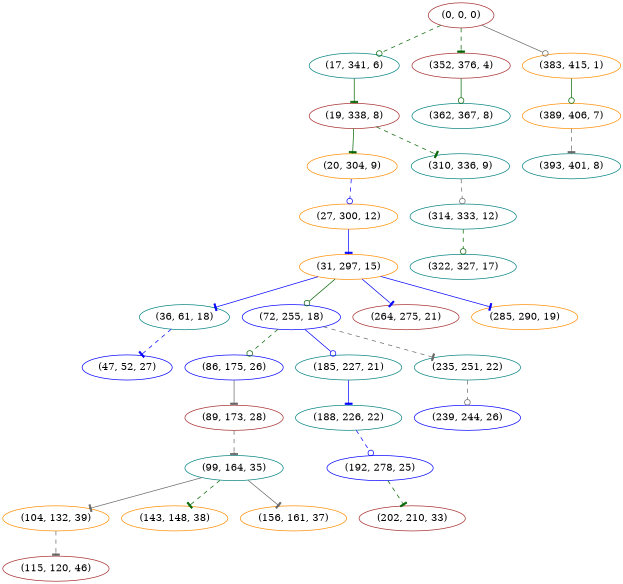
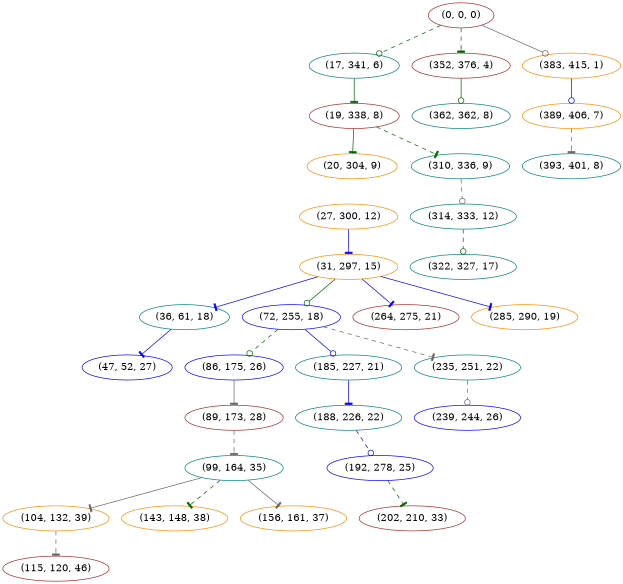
edge "(383, 415, 1)" -> "(389, 406, 7)": color darkgreen -> blue
node "(362, 367, 8)": label "(362, 367, 8)" -> "(362, 362, 8)"
edge "(20, 304, 9)" -> "(27, 300, 12)": removed
edge "(36, 61, 18)" -> "(47, 52, 27)": style dashed -> solid
